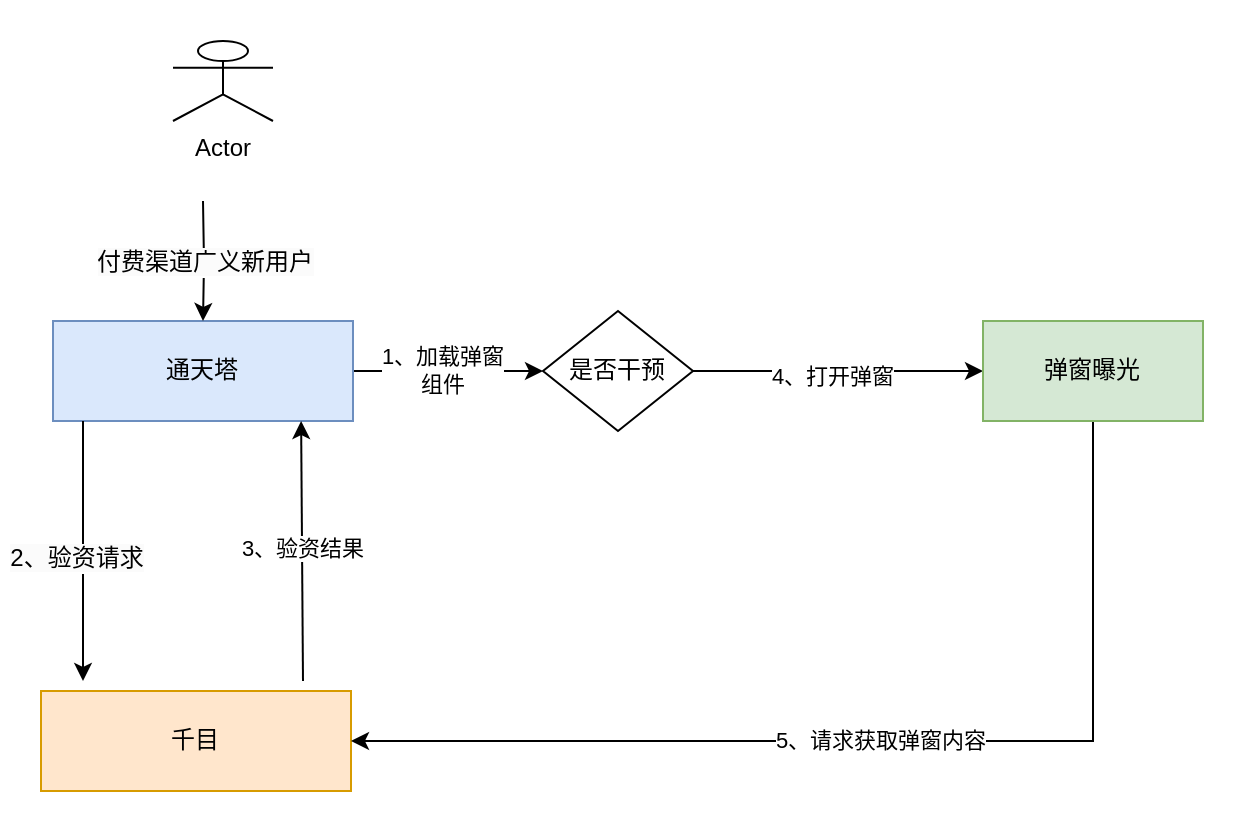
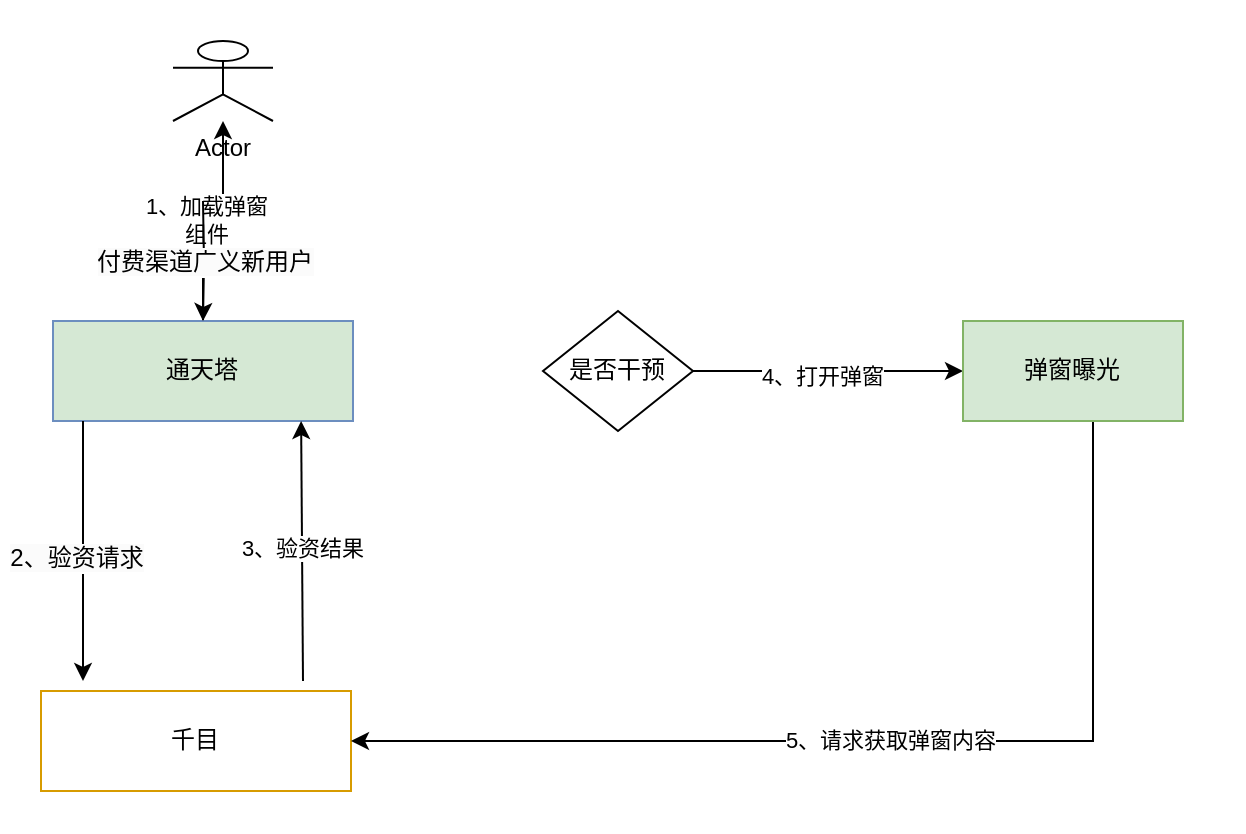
node "通天塔": fillcolor #dae8fc -> #d5e8d4
edge "通天塔" -> "是否干预": now "通天塔" -> "Actor"
node "弹窗曝光": moved (1093, 371) -> (1073, 371)
node "千目": fillcolor #ffe6cc -> #ffffff
